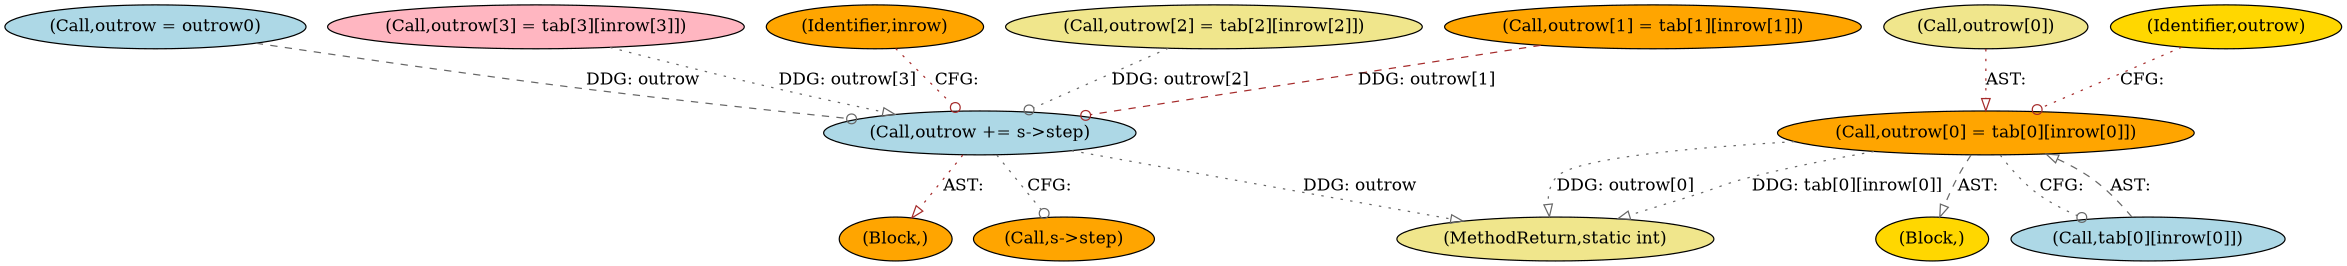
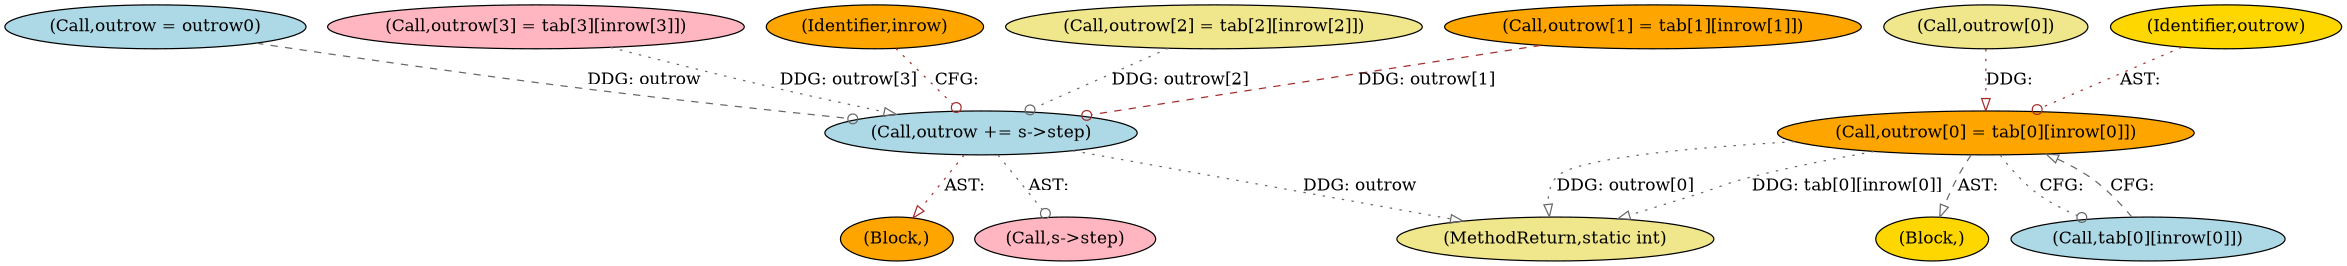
edge "(Call,outrow[0])" -> "(Call,outrow[0] = tab[0][inrow[0]])": label "AST: " -> "DDG: "
edge "(Identifier,outrow)" -> "(Call,outrow[0] = tab[0][inrow[0]])": label "CFG: " -> "AST: "
edge "(Call,outrow += s->step)" -> "(Call,s->step)": label "CFG: " -> "AST: "
edge "(Call,tab[0][inrow[0]])" -> "(Call,outrow[0] = tab[0][inrow[0]])": label "AST: " -> "CFG: "
node "(Call,s->step)": fillcolor orange -> lightpink
